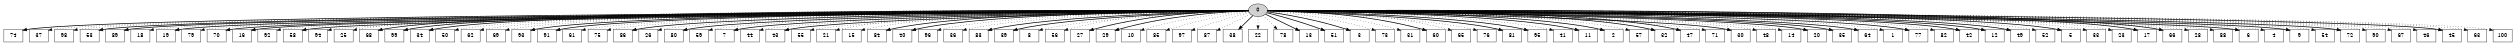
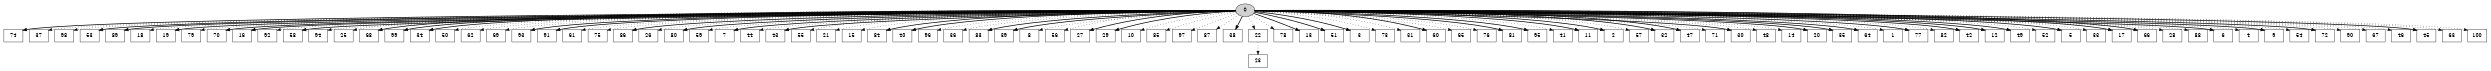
edge "0" -> "23": now "22" -> "23"
